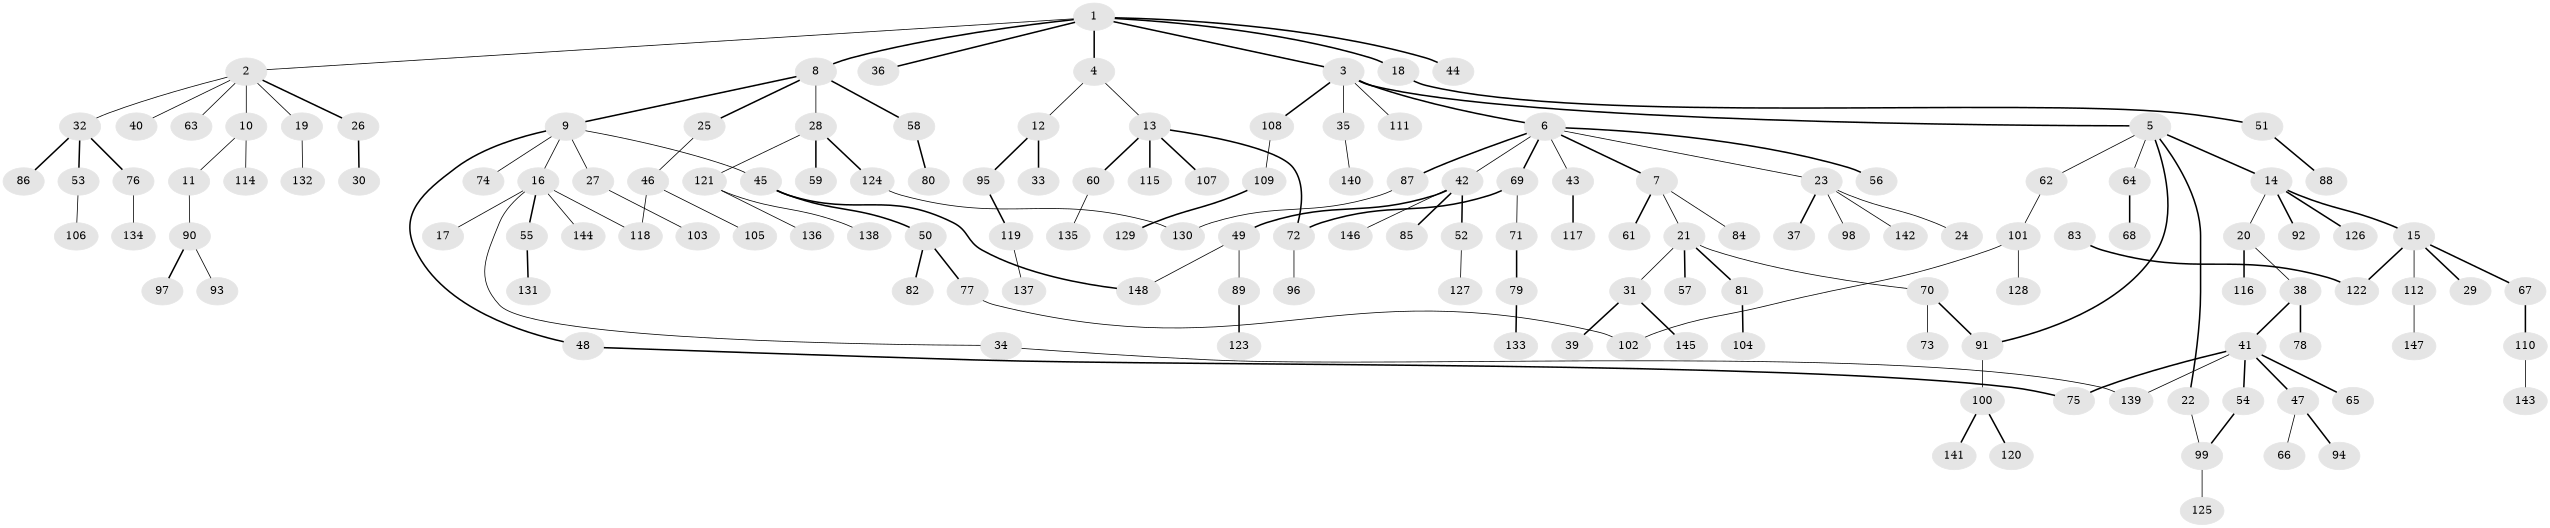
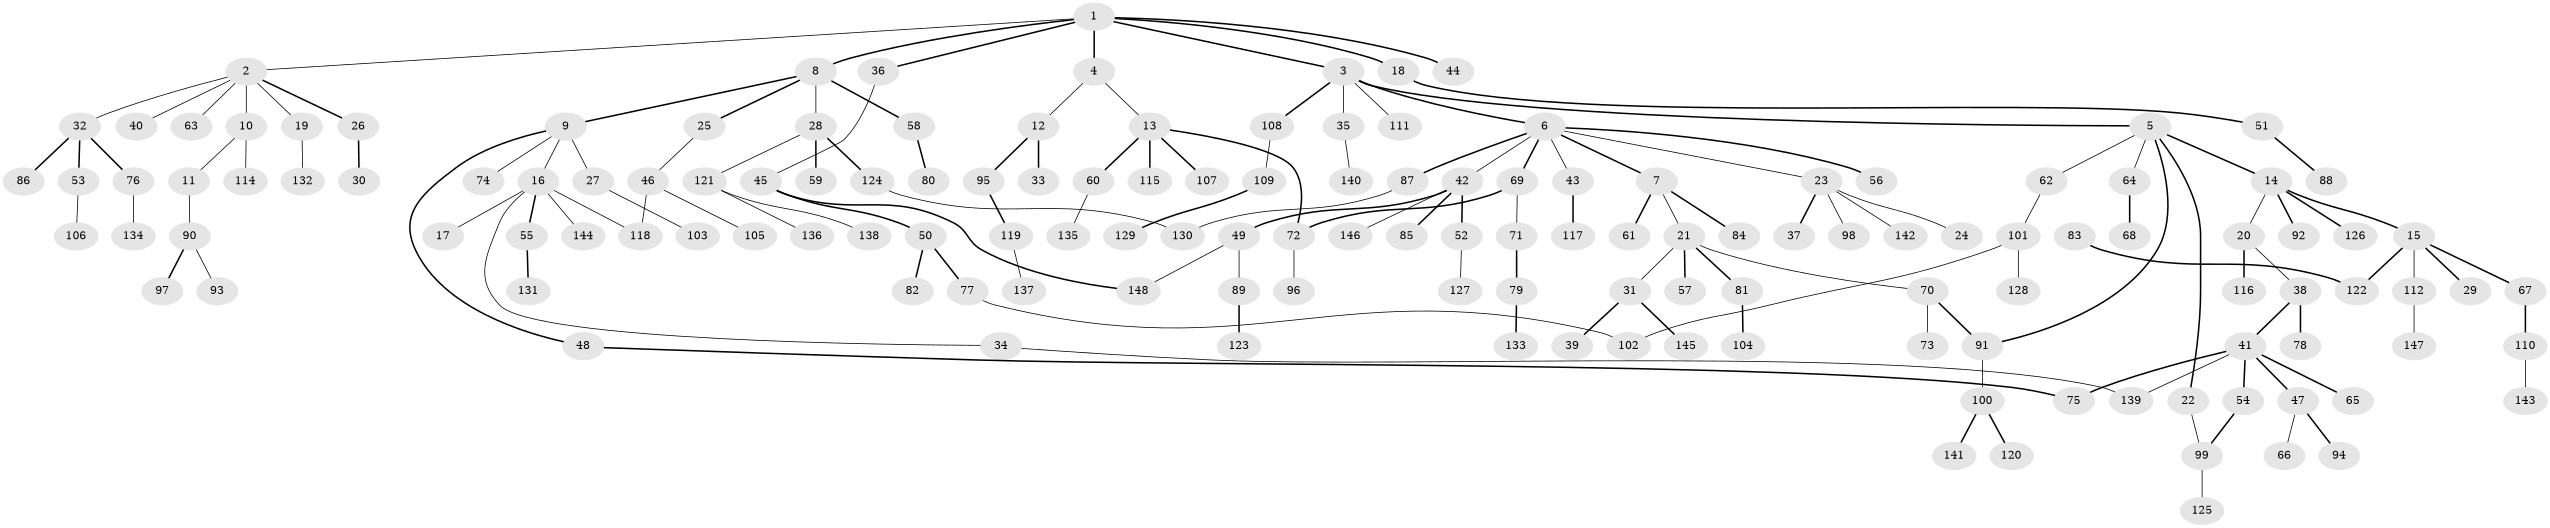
edge "9" -- "45": now "36" -- "45"
edge "7" -- "84": style solid -> bold
